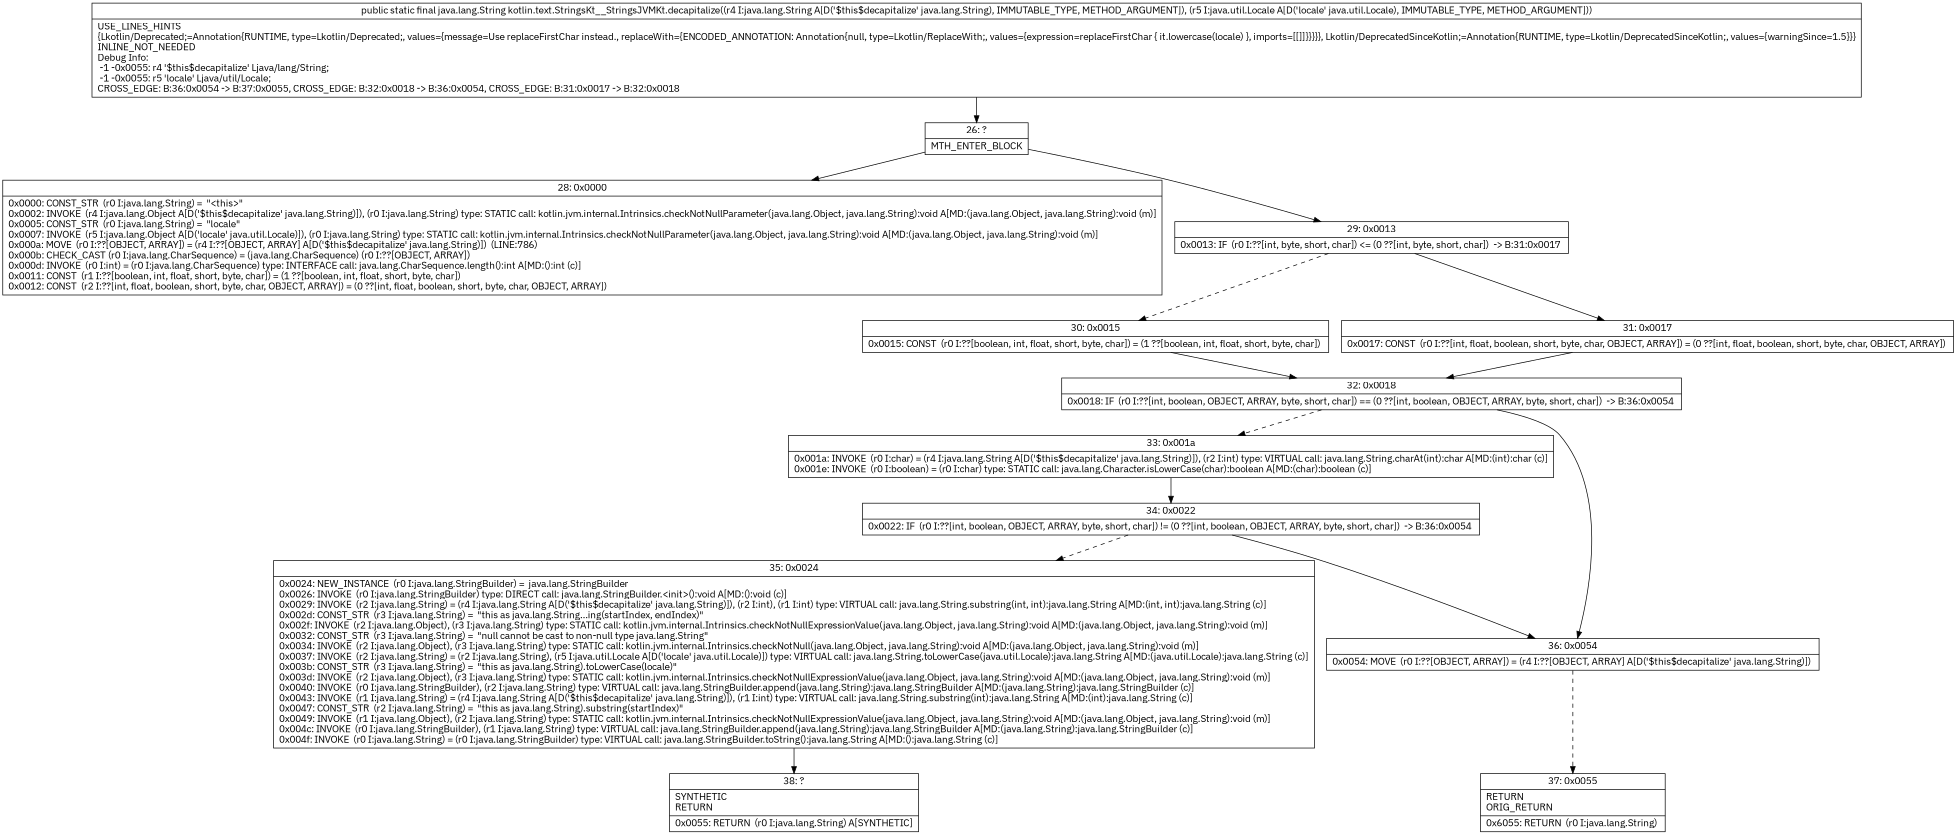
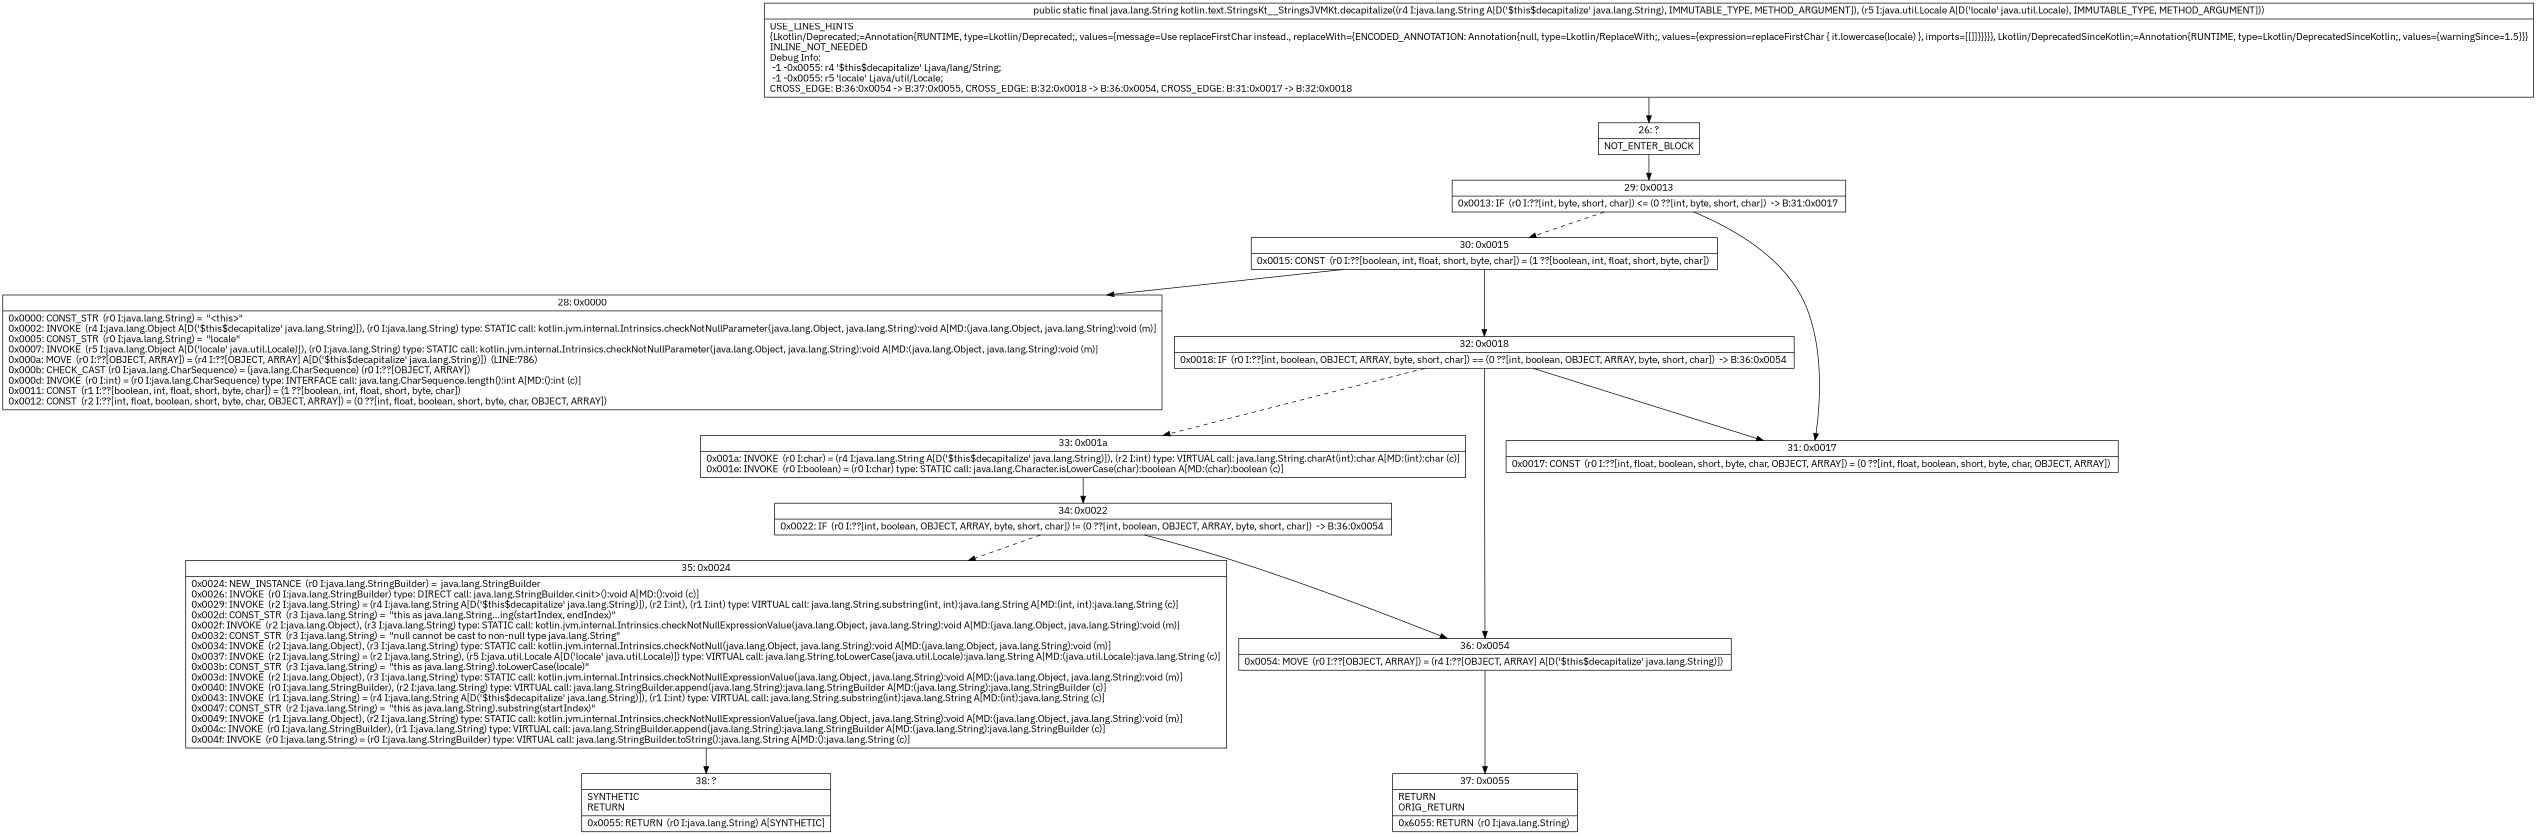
node "26: ?": text "MTH_ENTER_BLOCK" -> "NOT_ENTER_BLOCK"
edge "26: ?" -> "28: 0x0000": now "30: 0x0015" -> "28: 0x0000"
edge "31: 0x0017" -> "32: 0x0018": reversed
edge "36: 0x0054" -> "37: 0x0055": style dashed -> solid
